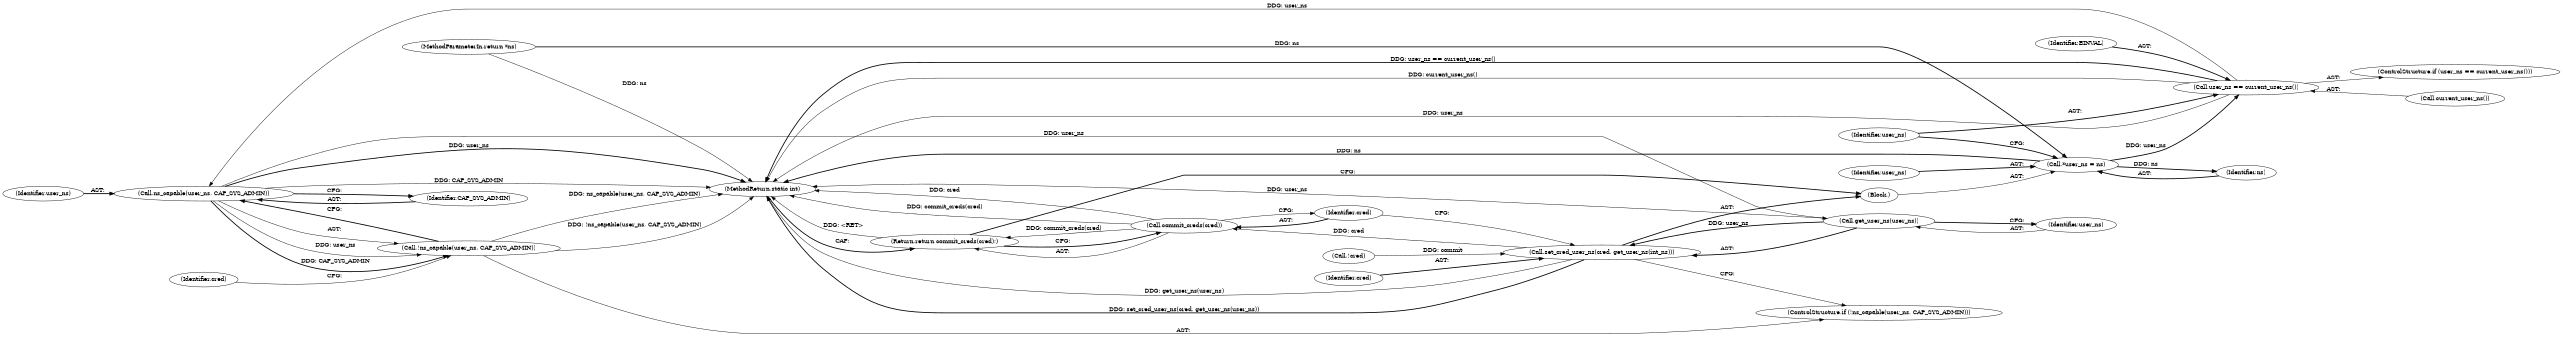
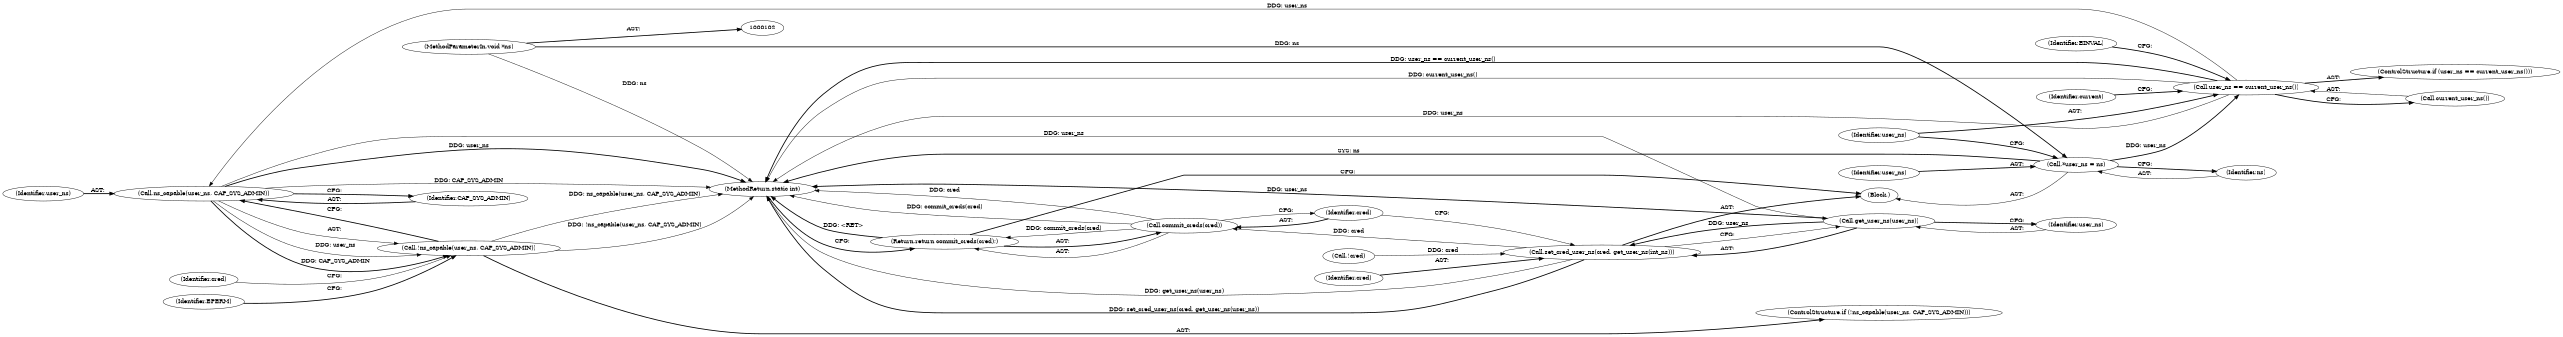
node "1000102": added
edge "(Identifier,EINVAL)" -> "(Call,user_ns == current_user_ns())": label "AST: " -> "CFG: "
node "(MethodParameterIn,return *ns)": label "(MethodParameterIn,return *ns)" -> "(MethodParameterIn,void *ns)"
edge "(Call,user_ns == current_user_ns())" -> "(ControlStructure,if (user_ns == current_user_ns()))": style solid -> bold
node "(Identifier,current)": added
edge "(Call,user_ns == current_user_ns())" -> "(Call,current_user_ns())": added, label "CFG:"
edge "(Call,*user_ns = ns)" -> "(MethodReturn,static int)": label "DDG: ns" -> "SYS: ns"
edge "(Call,*user_ns = ns)" -> "(Identifier,ns)": label "DDG: ns" -> "CFG: "
edge "(Identifier,ns)" -> "(Call,*user_ns = ns)": style bold -> solid
edge "(Block,)" -> "(Call,*user_ns = ns)": reversed
edge "(Call,get_user_ns(user_ns))" -> "(MethodReturn,static int)": style solid -> bold
edge "(Return,return commit_creds(cred);)" -> "(MethodReturn,static int)": style solid -> bold
edge "(MethodReturn,static int)" -> "(Return,return commit_creds(cred);)": label "CAP: " -> "CFG: "
edge "(Return,return commit_creds(cred);)" -> "(Call,commit_creds(cred))": label "CFG: " -> "AST: "
edge "(Call,!cred)" -> "(Call,set_cred_user_ns(cred, get_user_ns(int_ns)))": label "DDG: commit" -> "DDG: cred"
edge "(Call,set_cred_user_ns(cred, get_user_ns(int_ns)))" -> "(ControlStructure,if (!ns_capable(user_ns, CAP_SYS_ADMIN)))": now "(Call,set_cred_user_ns(cred, get_user_ns(int_ns)))" -> "(Call,get_user_ns(user_ns))"
node "(Identifier,EPERM)": added
edge "(Call,!ns_capable(user_ns, CAP_SYS_ADMIN))" -> "(ControlStructure,if (!ns_capable(user_ns, CAP_SYS_ADMIN)))": style solid -> bold
